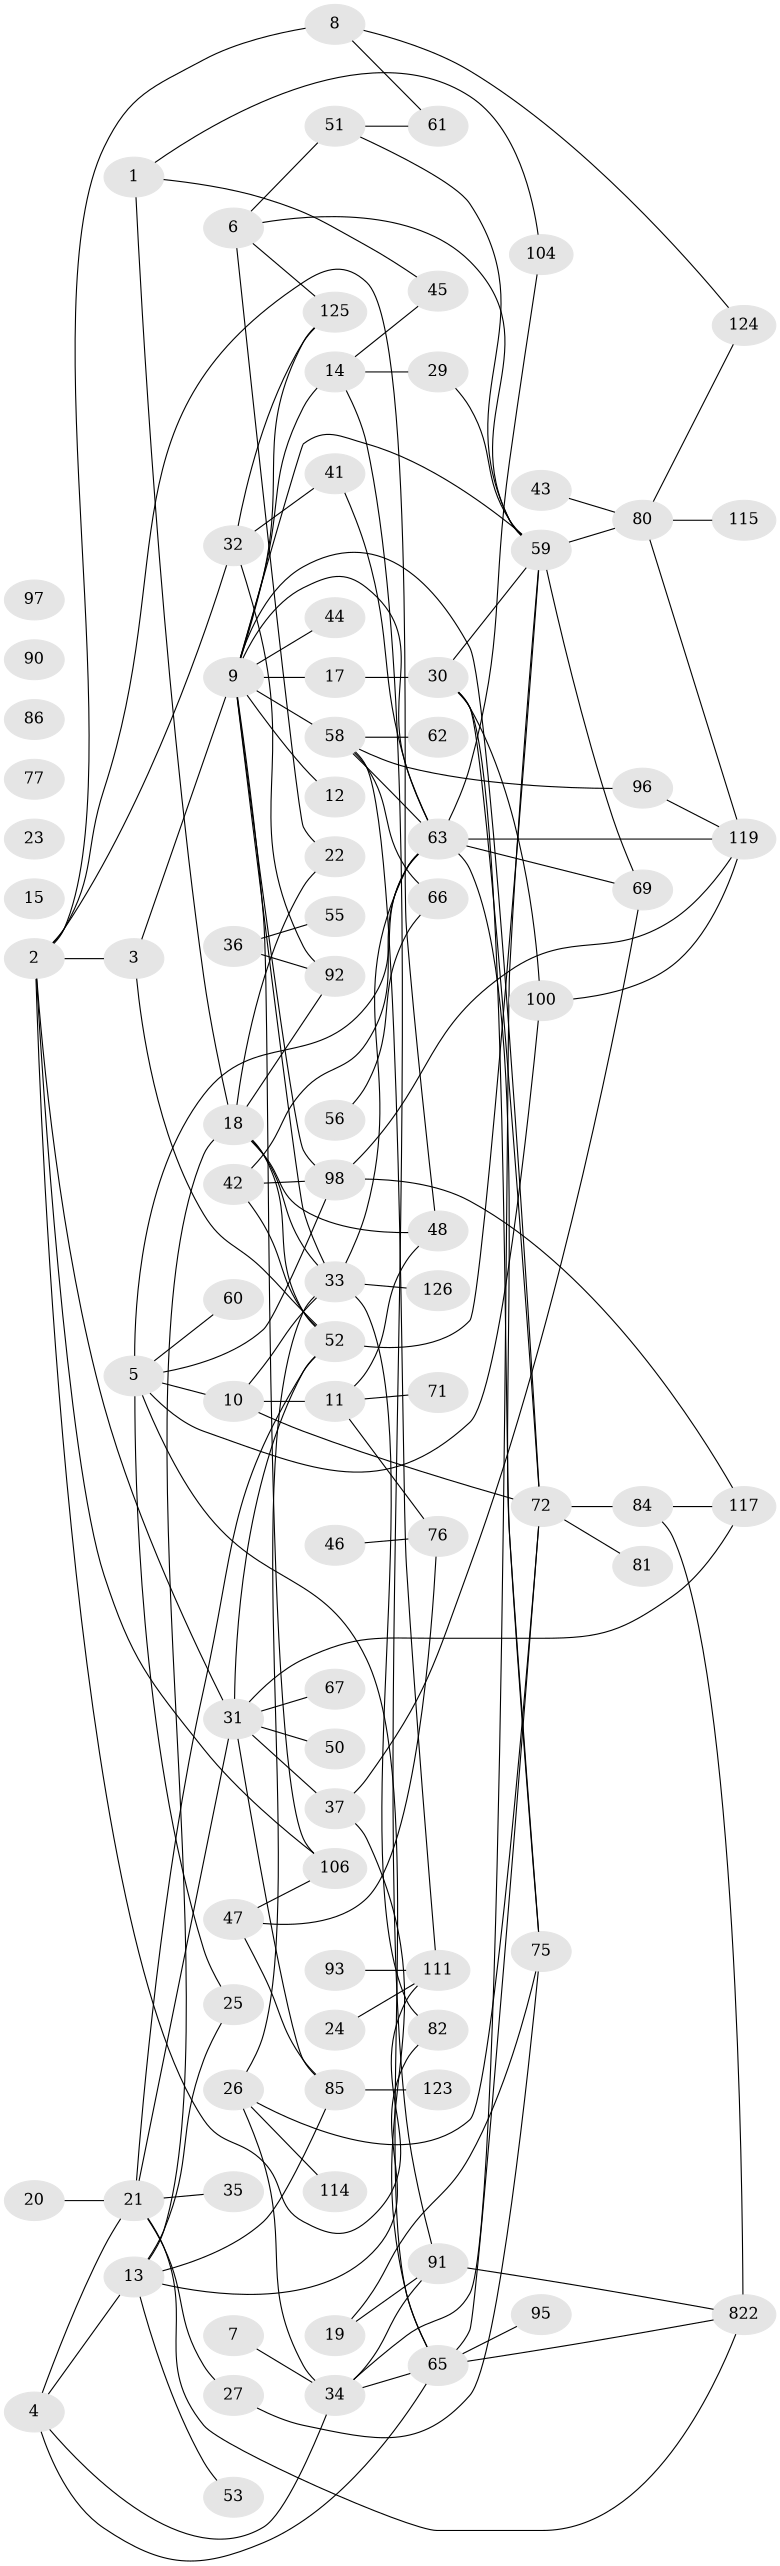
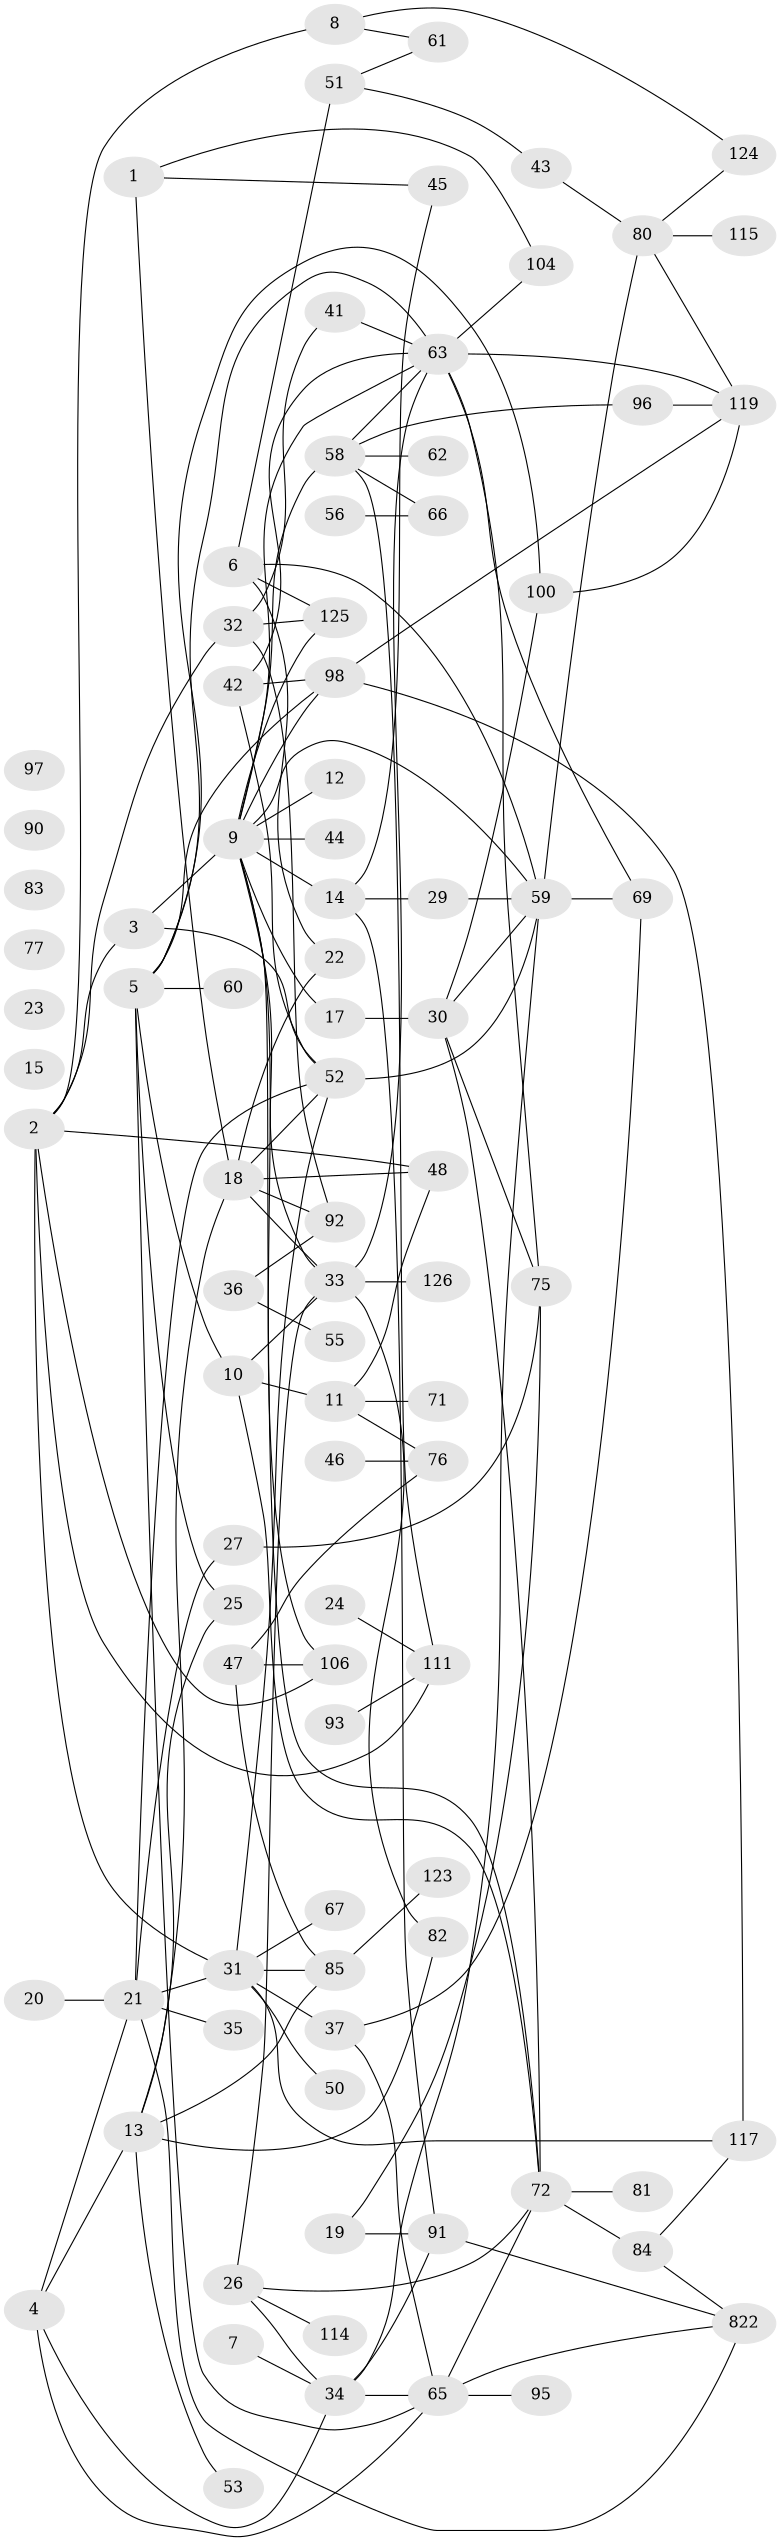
edge "51" -- "59": now "51" -- "43"
node "86": label "86" -> "83"
